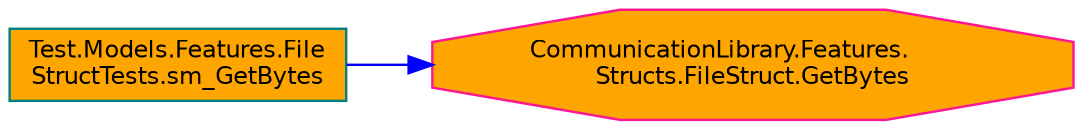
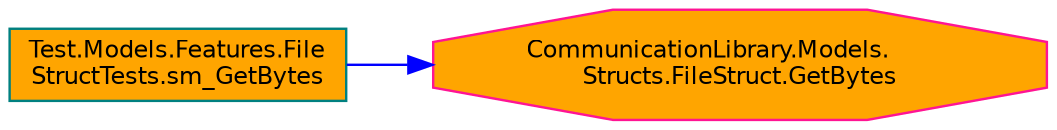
node "CommunicationLibrary.Features. Structs.FileStruct.GetBytes": label "CommunicationLibrary.Features. Structs.FileStruct.GetBytes" -> "CommunicationLibrary.Models. Structs.FileStruct.GetBytes"
